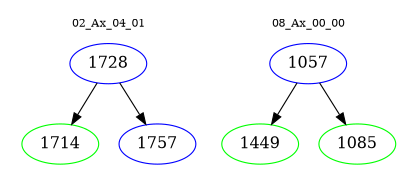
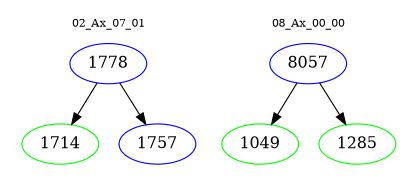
cluster "02_Ax_04_01": label "02_Ax_04_01" -> "02_Ax_07_01"
node "1728": label "1728" -> "1778"
node "1057": label "1057" -> "8057"
node "1449": label "1449" -> "1049"
node "1085": label "1085" -> "1285"
